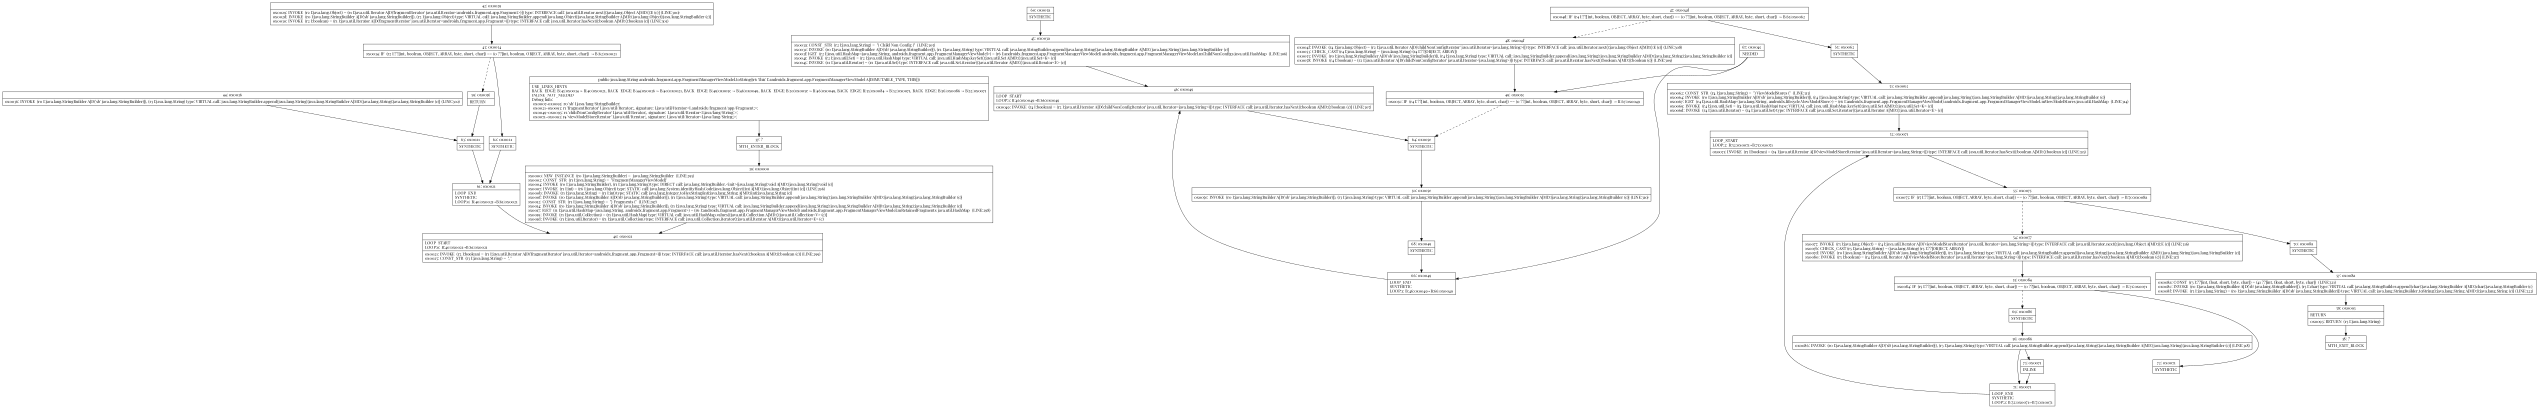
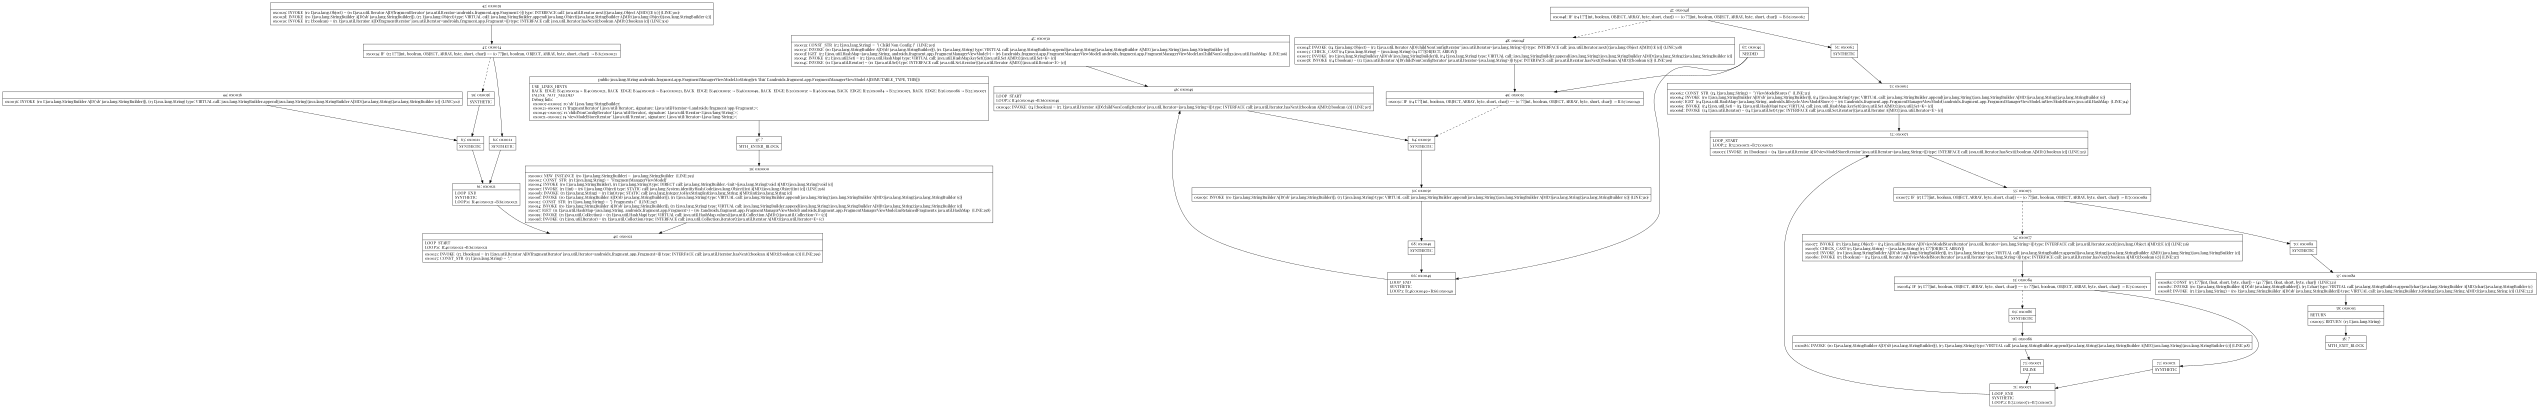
node "60: 0x003a": removed
node "59: 0x0036": text "RETURN" -> "SYNTHETIC"
edge "56: 0x0086" -> "71: 0x0071": now "72: 0x0071" -> "71: 0x0071"
